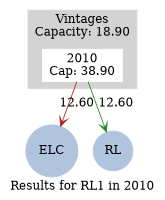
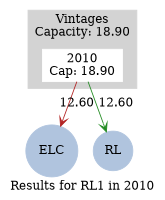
node "2010 Cap: 38.90": label "2010 Cap: 38.90" -> "2010 Cap: 18.90"
